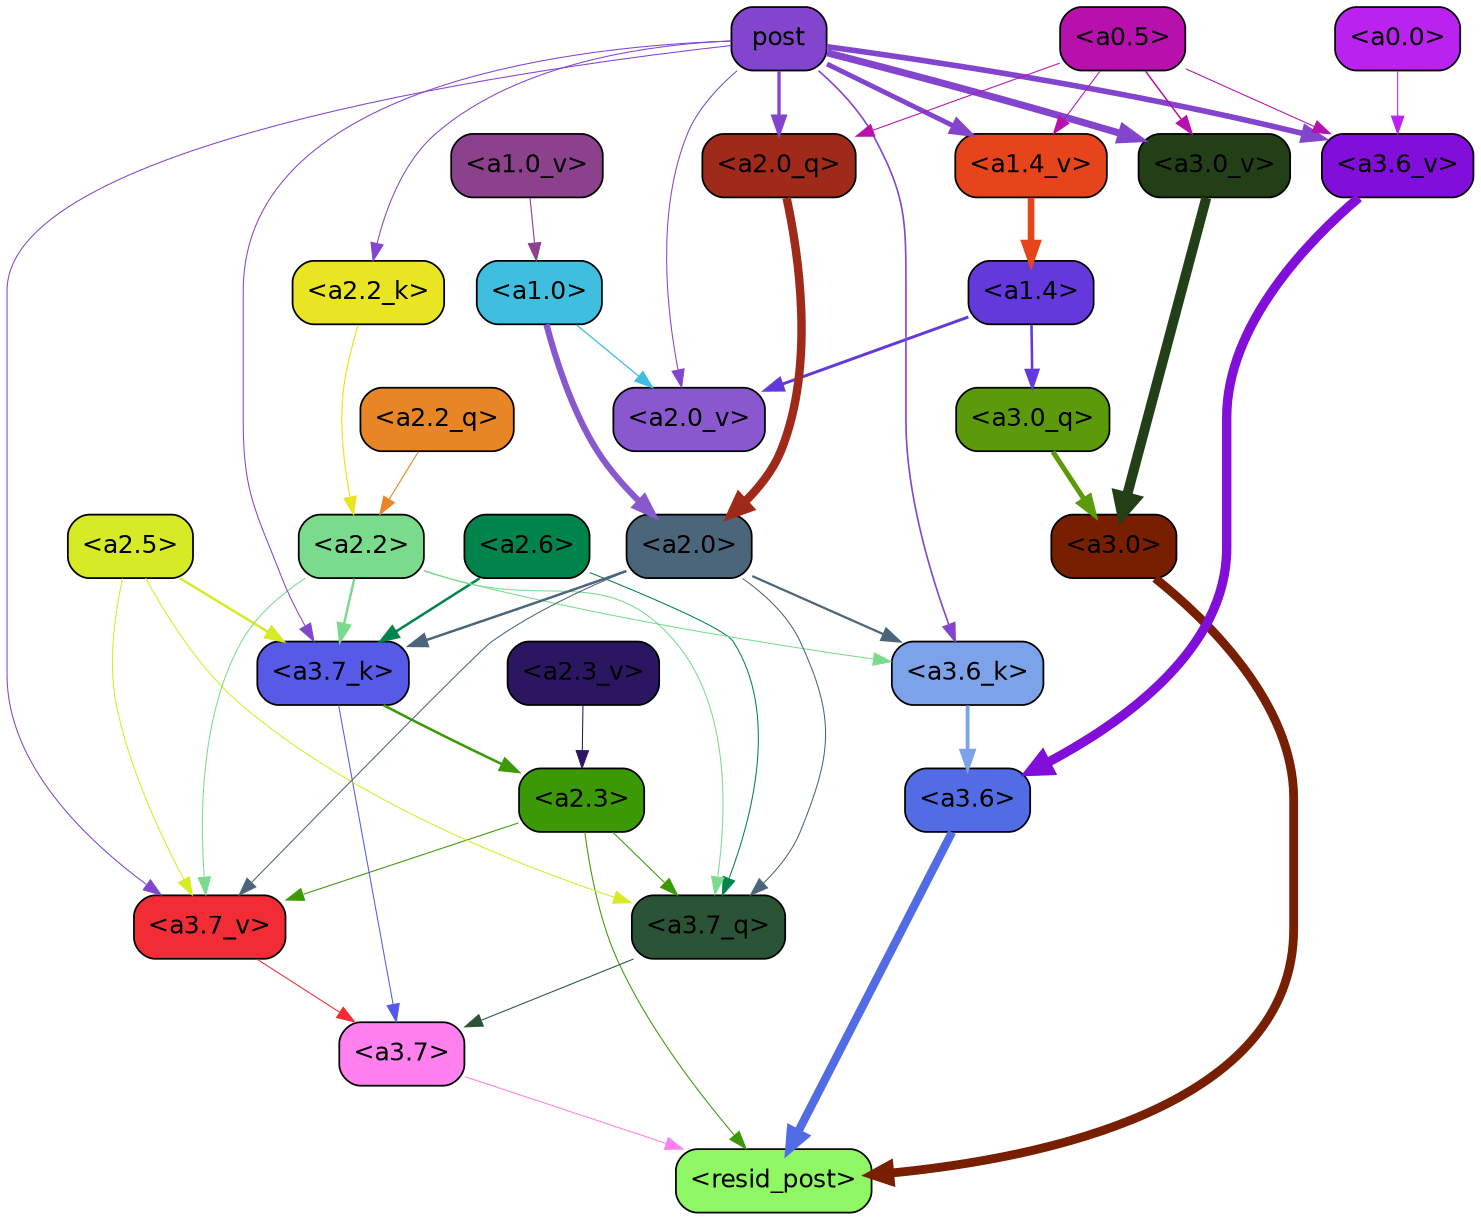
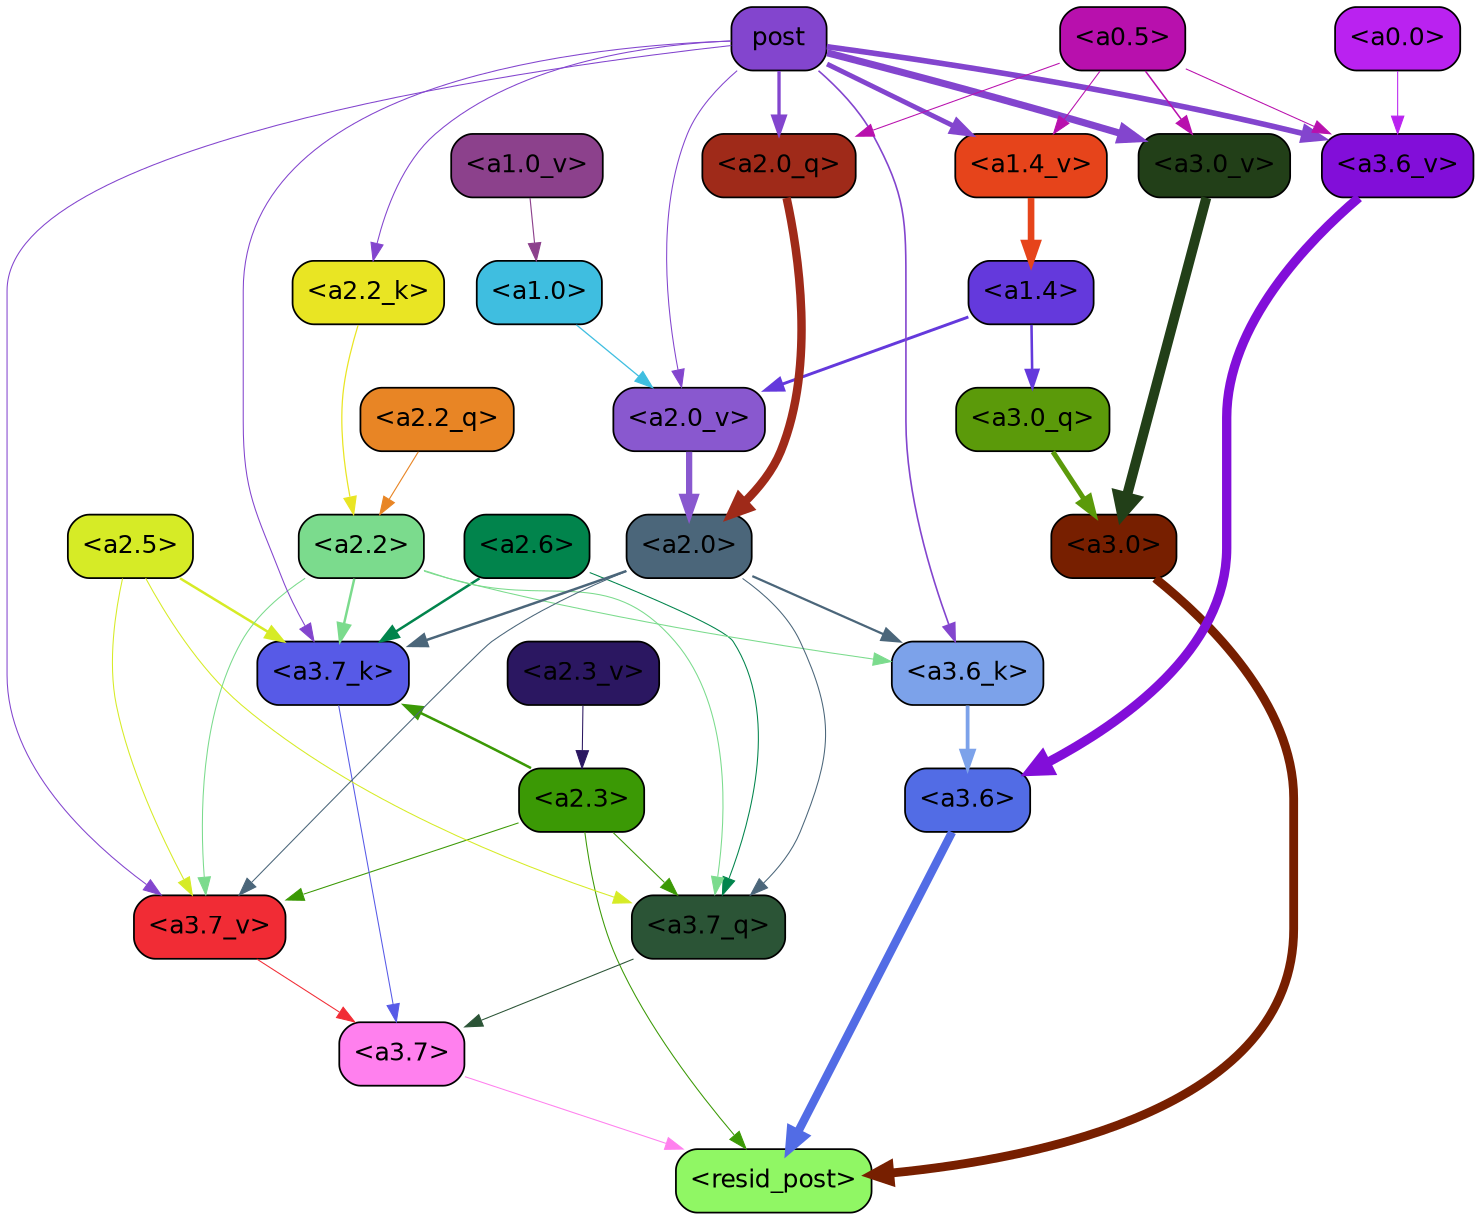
edge "<a1.0>" -> "<a2.0>": now "<a2.0_v>" -> "<a2.0>"
edge "<a3.7_k>" -> "<a2.3>": reversed
